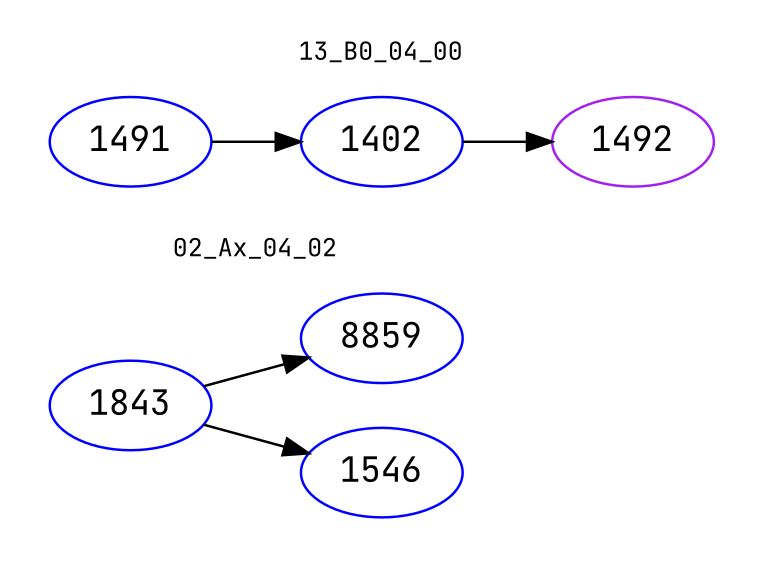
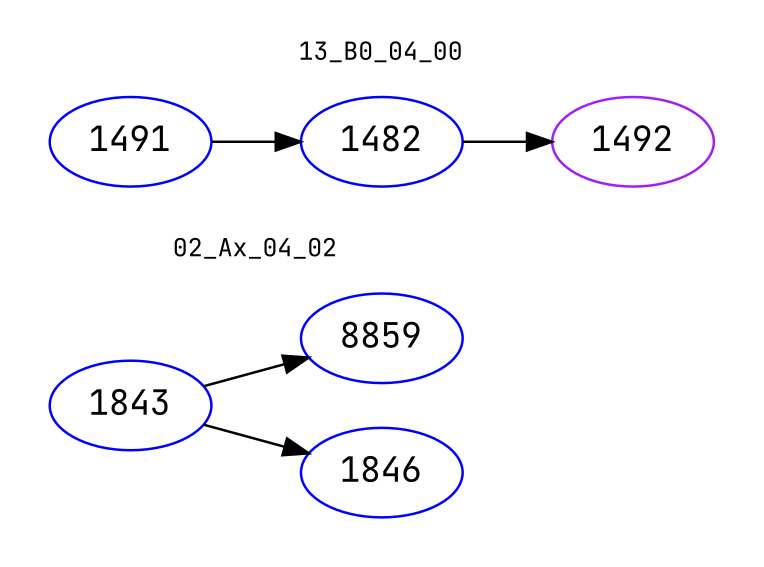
node "1402": label "1402" -> "1482"
node "1546": label "1546" -> "1846"
